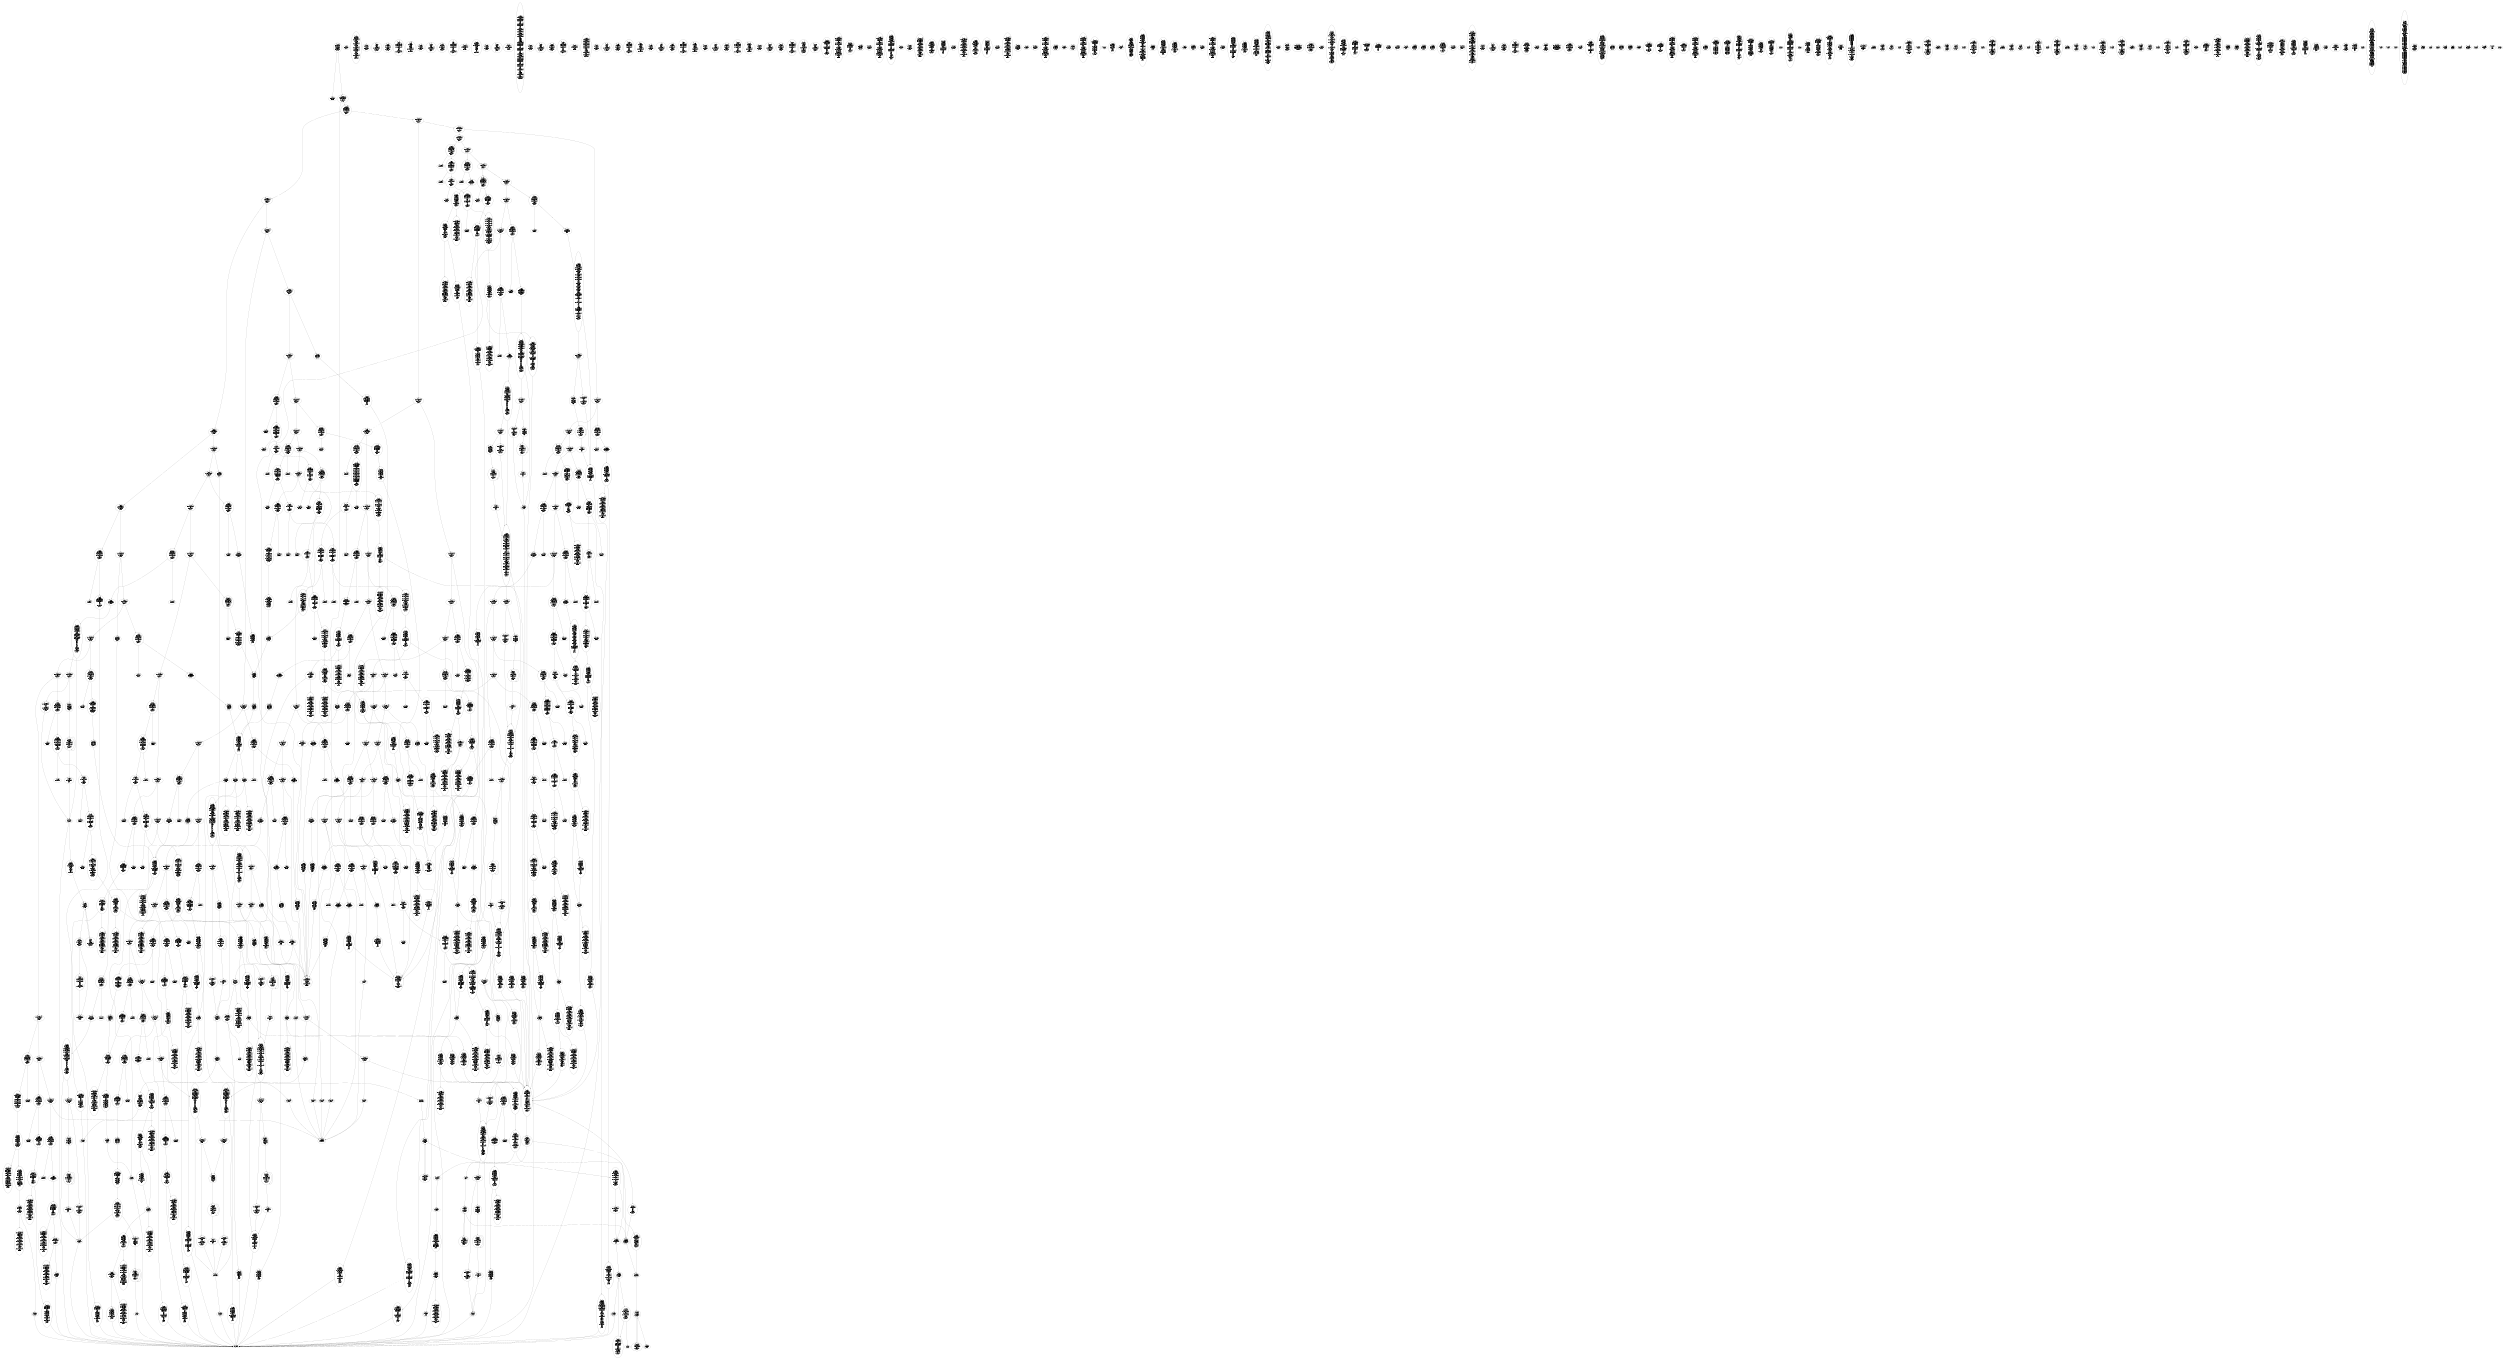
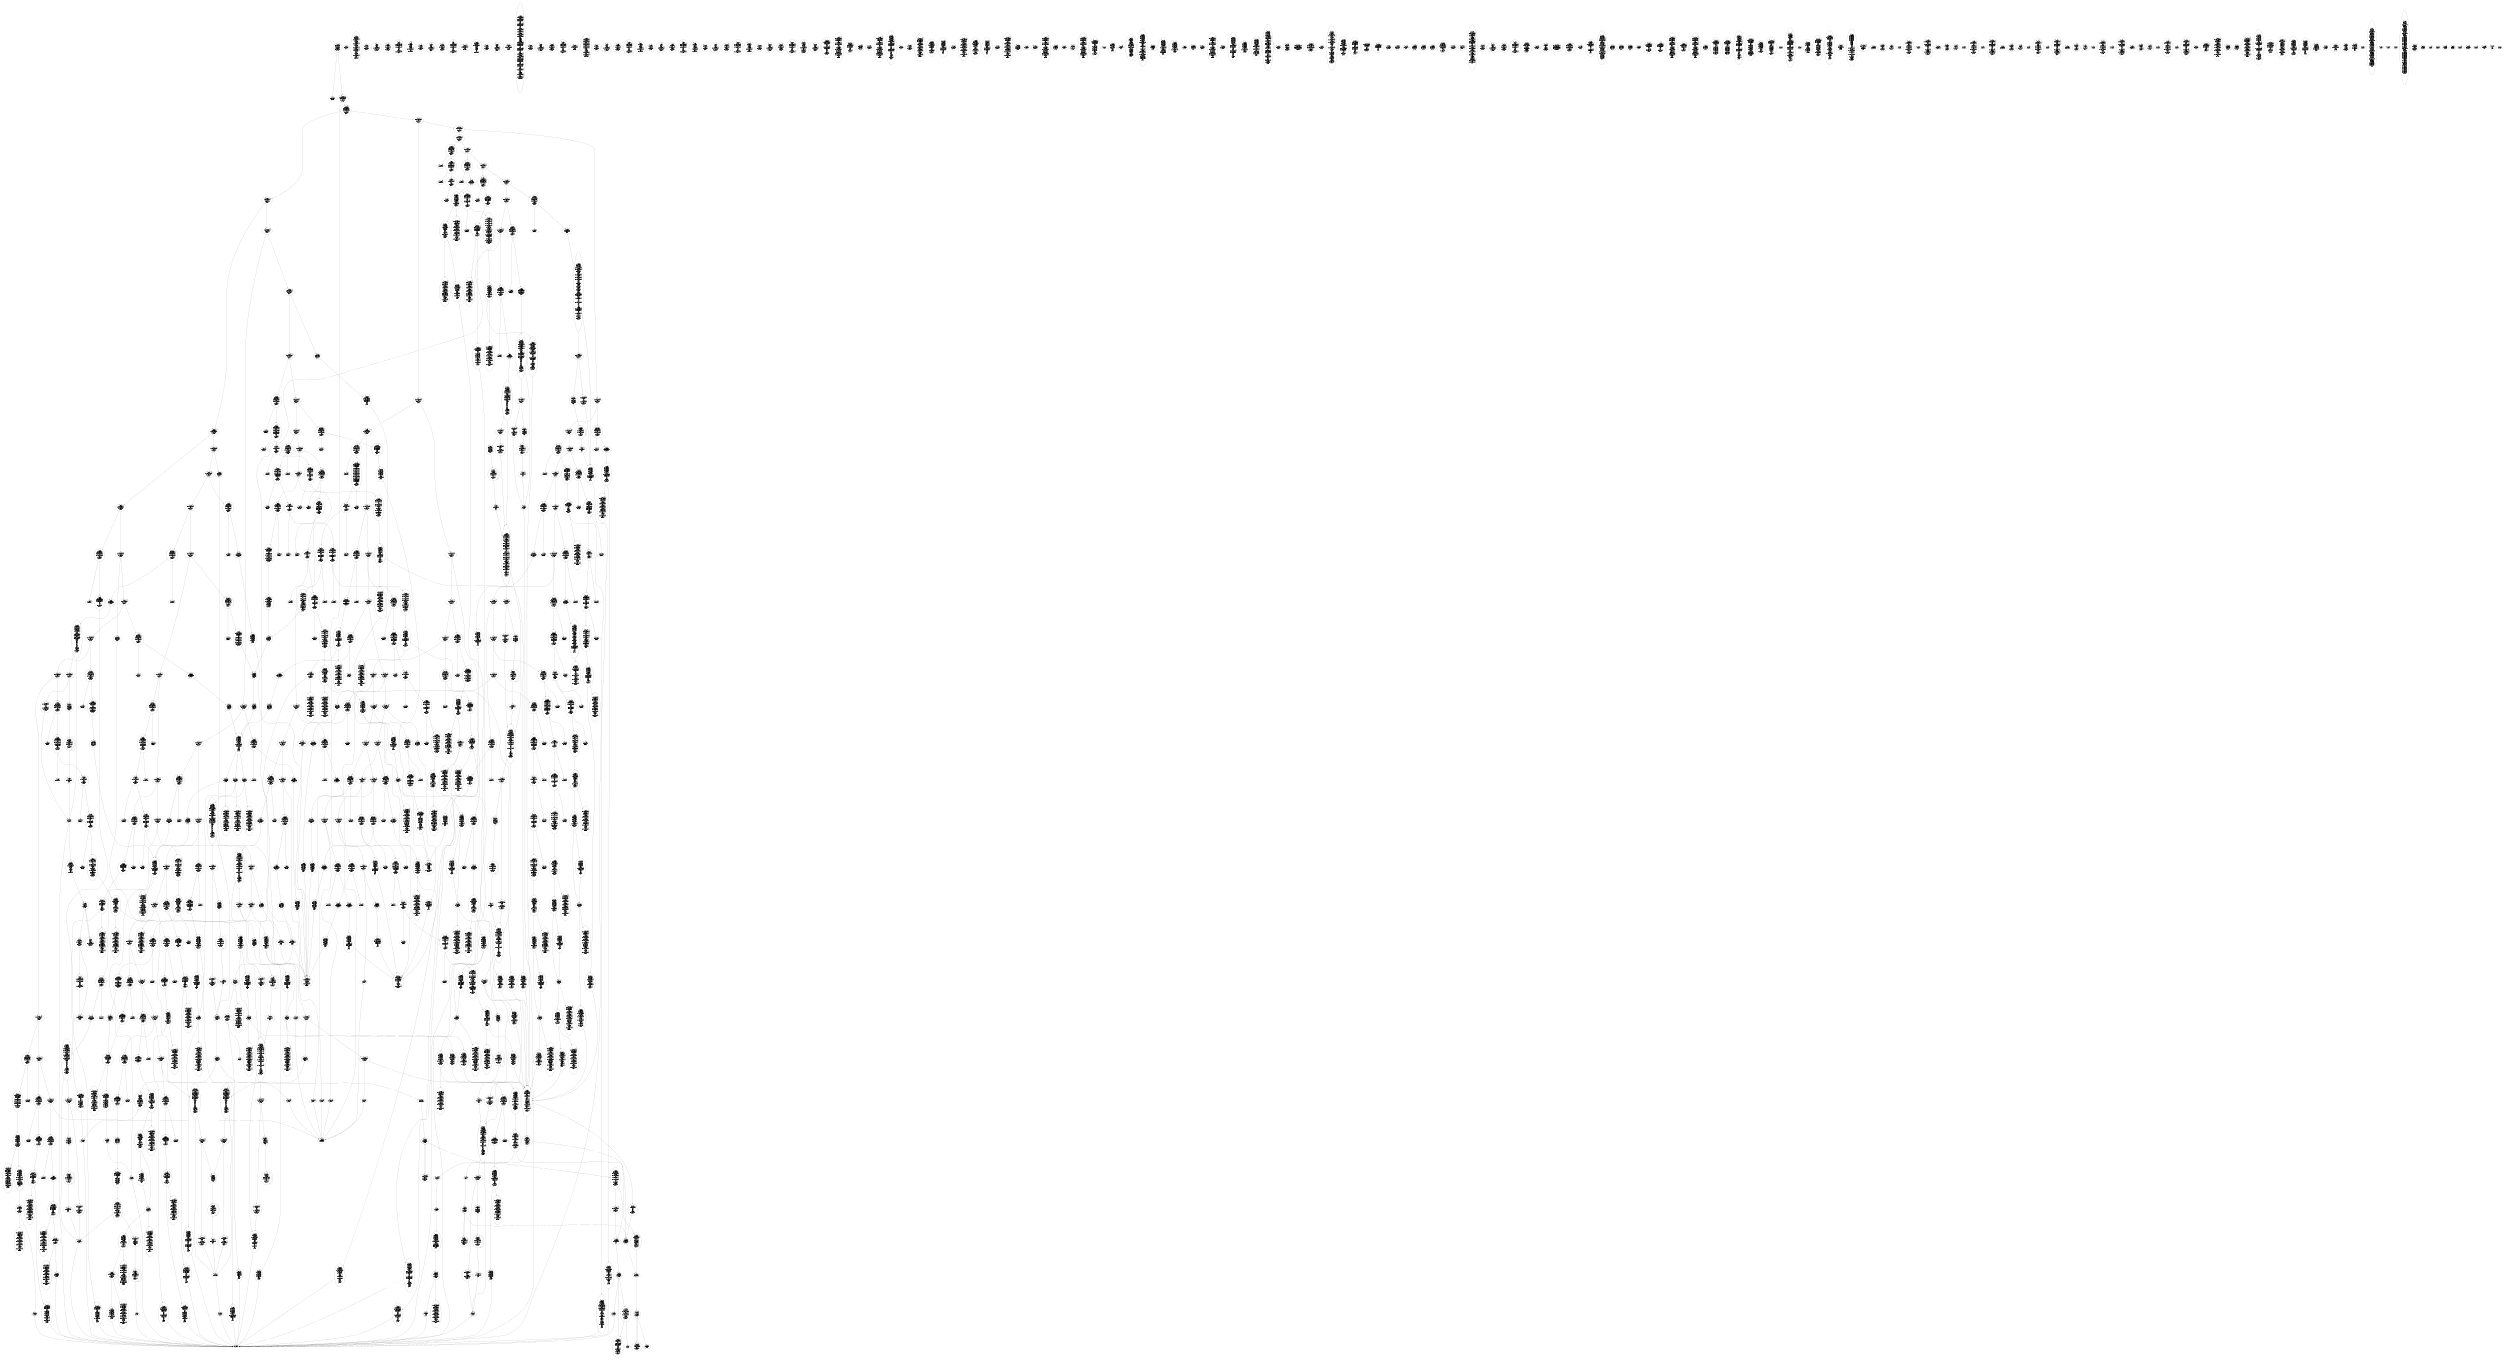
node "# 0x25b6 SUB PUSHX BitData AND ADD": removed
